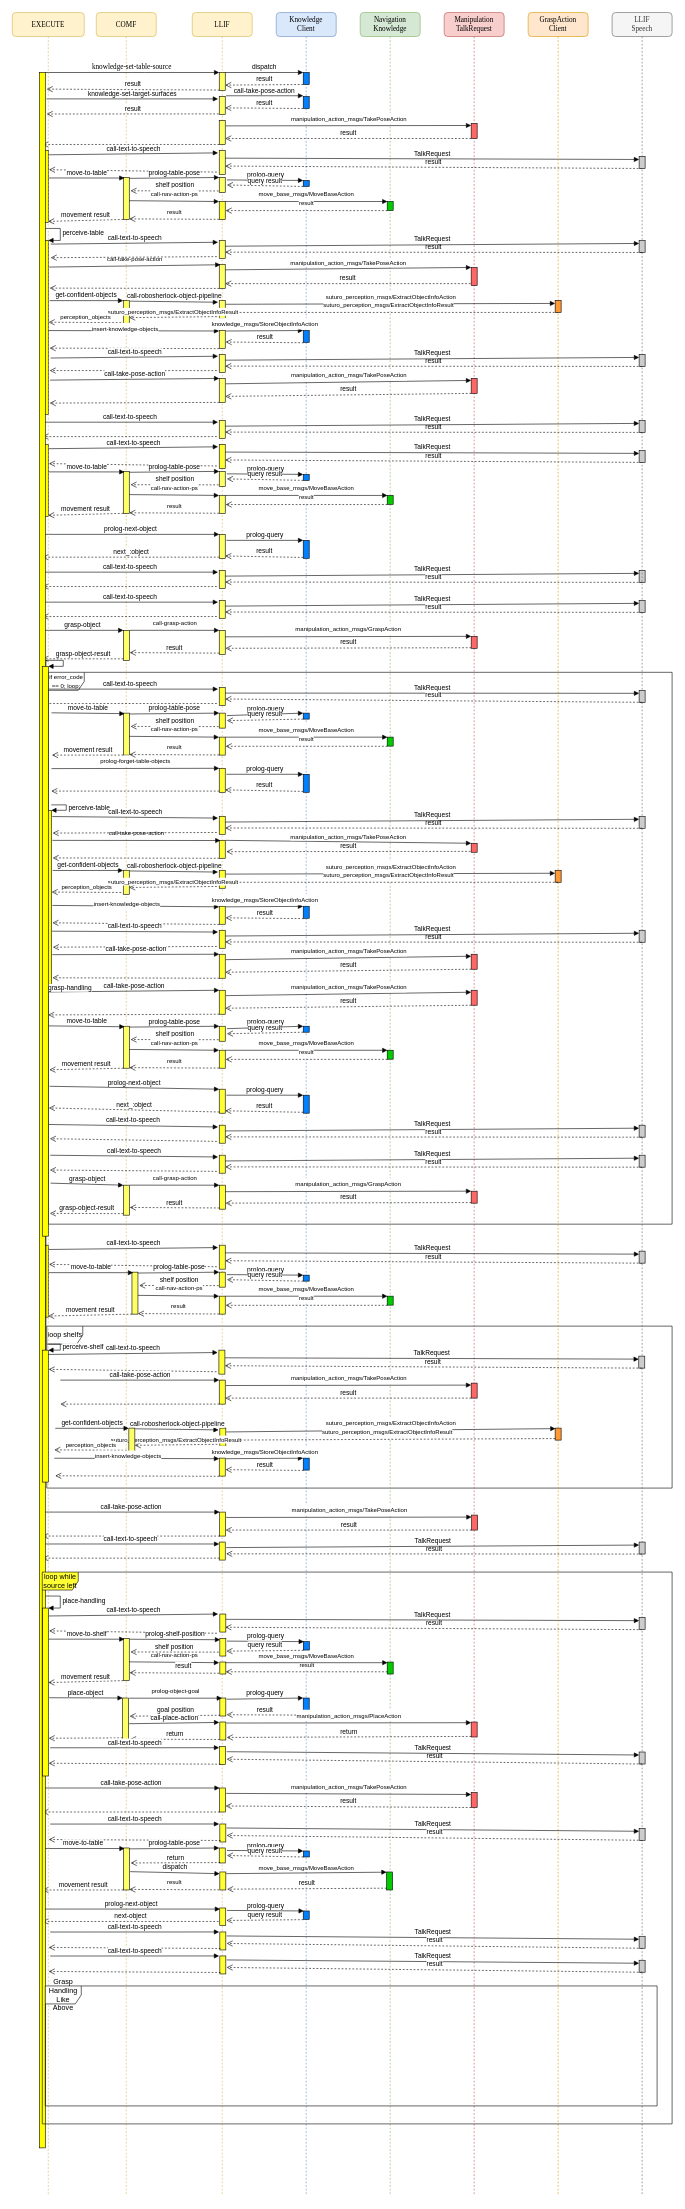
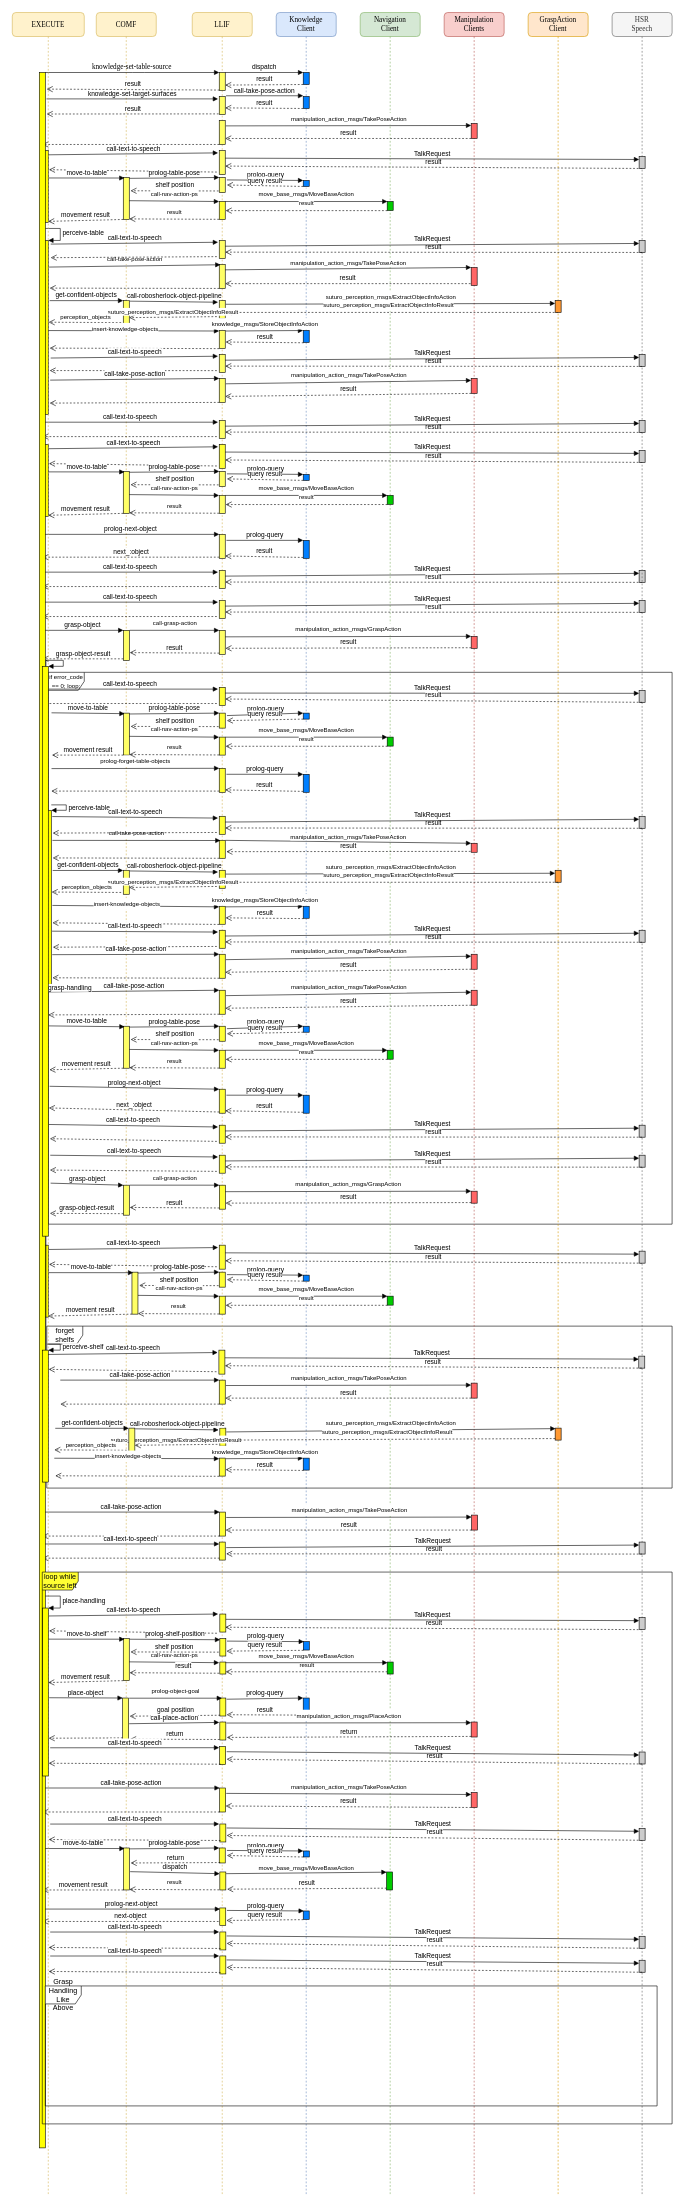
node "Navigation Knowledge": label "Navigation Knowledge" -> "Navigation Client"
node "Manipulation TalkRequest": label "Manipulation TalkRequest" -> "Manipulation Clients"
node "LLIF Speech": label "LLIF Speech" -> "HSR Speech"
node "loop shelfs": label "loop shelfs" -> "forget shelfs"
